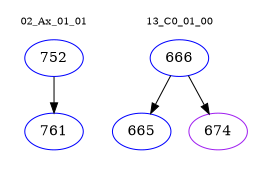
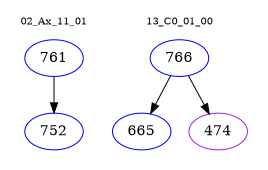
cluster "02_Ax_01_01": label "02_Ax_01_01" -> "02_Ax_11_01"
node "666": label "666" -> "766"
edge "752" -> "761": reversed
node "674": label "674" -> "474"
